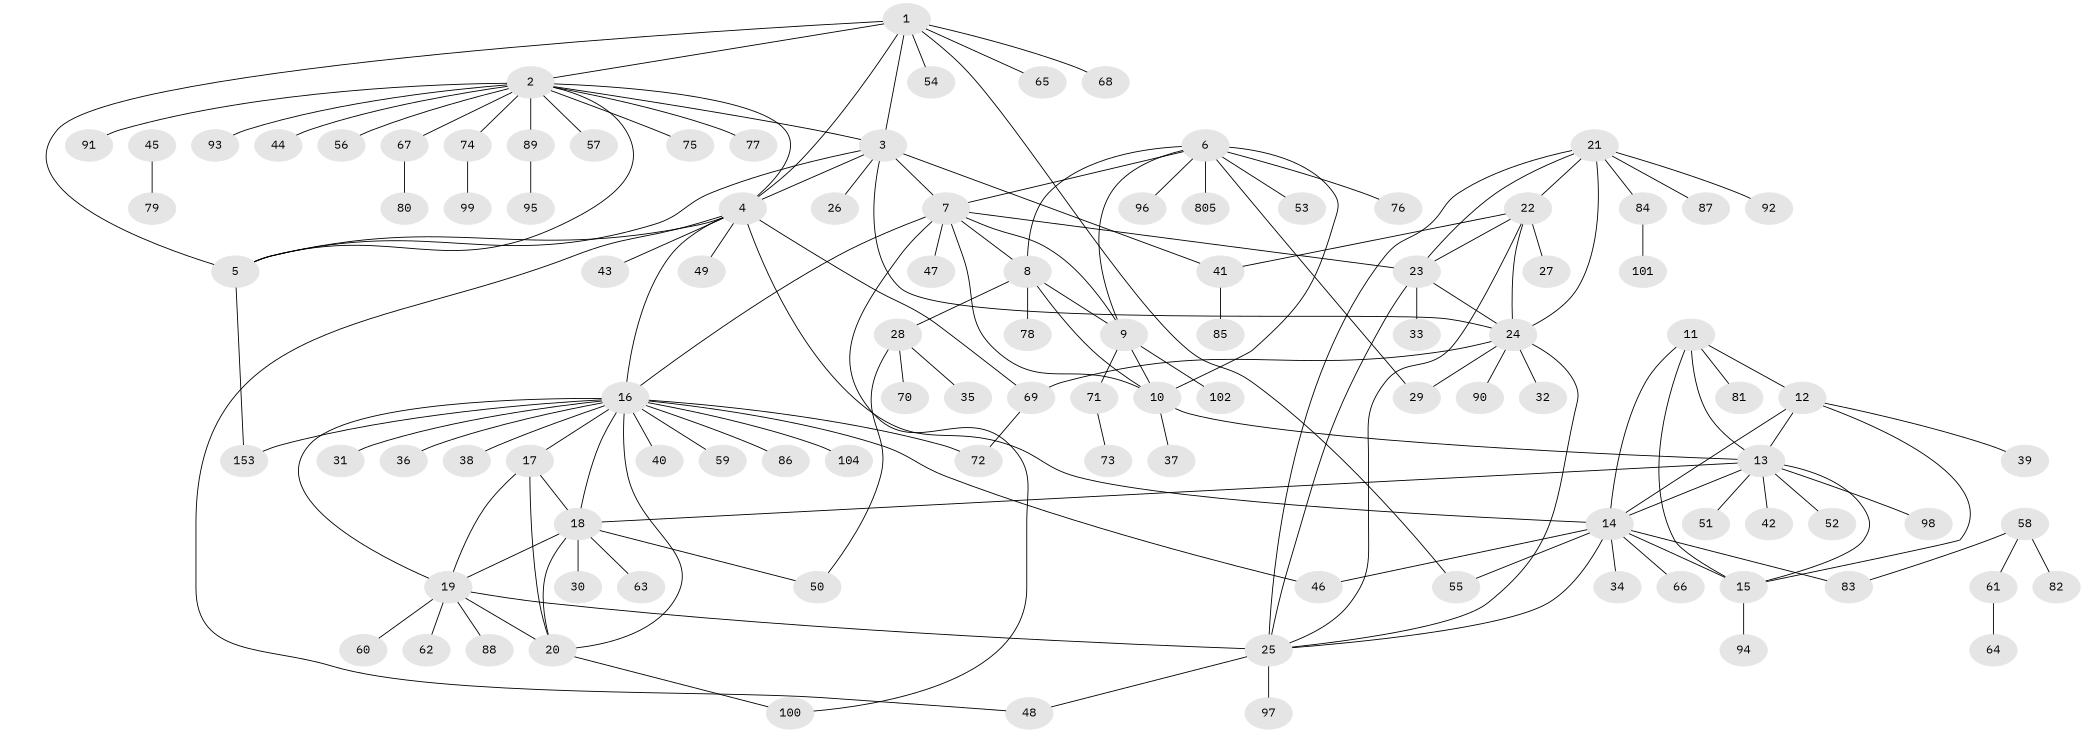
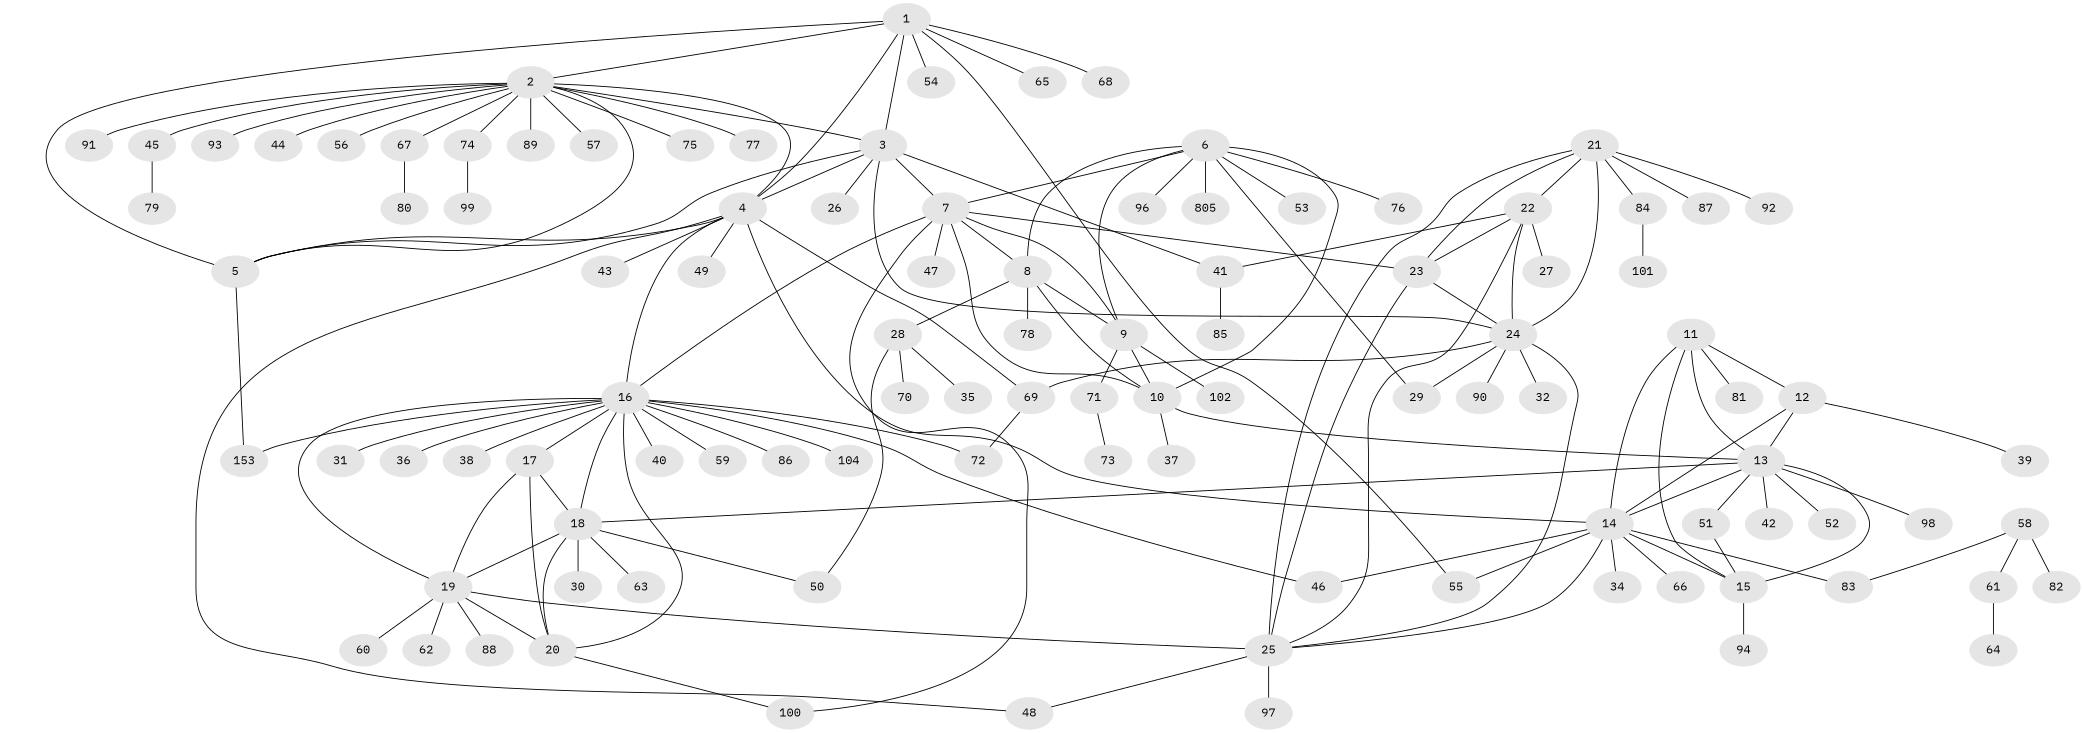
edge "2" -- "45": added
node "95": removed
node "33": removed
edge "12" -- "15": now "51" -- "15"
